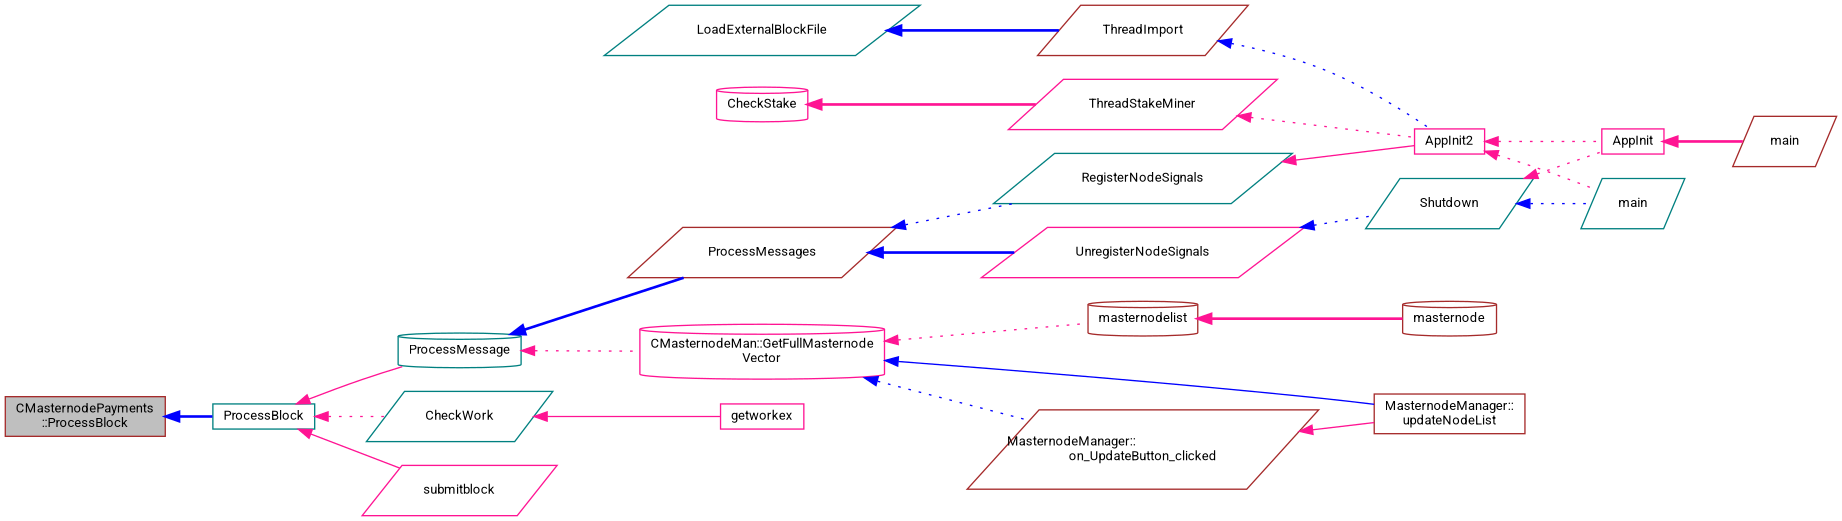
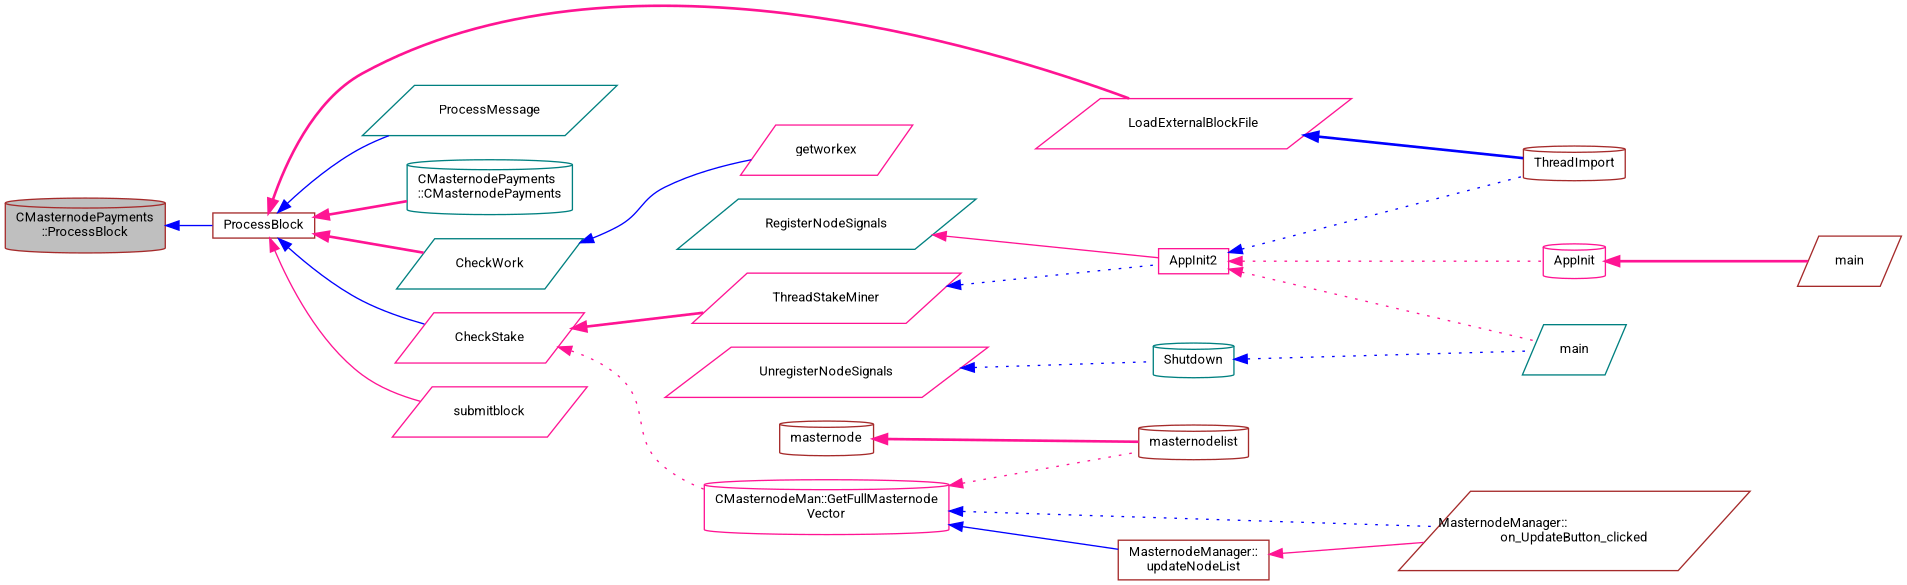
edge "LoadExternalBlockFile" -> "ProcessBlock": added
node "LoadExternalBlockFile": color teal -> deeppink
node "ThreadImport": shape parallelogram -> cylinder
edge "AppInit2" -> "ThreadImport": reversed
node "CheckStake": shape cylinder -> parallelogram
edge "AppInit2" -> "ThreadStakeMiner": color deeppink -> blue
node "AppInit": shape box -> cylinder
edge "AppInit" -> "Shutdown": removed
node "CMasternodePayments ::CMasternodePayments": added
node "Shutdown": shape parallelogram -> cylinder
node "ProcessMessages": removed
edge "CheckStake" -> "ProcessBlock": added
edge "masternode" -> "masternodelist": reversed
node "ProcessMessage": shape cylinder -> parallelogram
edge "CMasternodeMan::GetFullMasternode Vector" -> "ProcessMessage": now "CMasternodeMan::GetFullMasternode Vector" -> "CheckStake"
edge "ProcessMessage" -> "ProcessBlock": color deeppink -> blue
node "CMasternodePayments ::ProcessBlock": shape box -> cylinder
edge "ProcessBlock" -> "CMasternodePayments ::ProcessBlock": style bold -> solid
node "ProcessBlock": color teal -> brown
edge "CheckWork" -> "ProcessBlock": style dotted -> bold
edge "getworkex" -> "CheckWork": color deeppink -> blue
node "getworkex": shape box -> parallelogram
edge "MasternodeManager:: updateNodeList" -> "MasternodeManager:: on_UpdateButton_clicked": reversed
